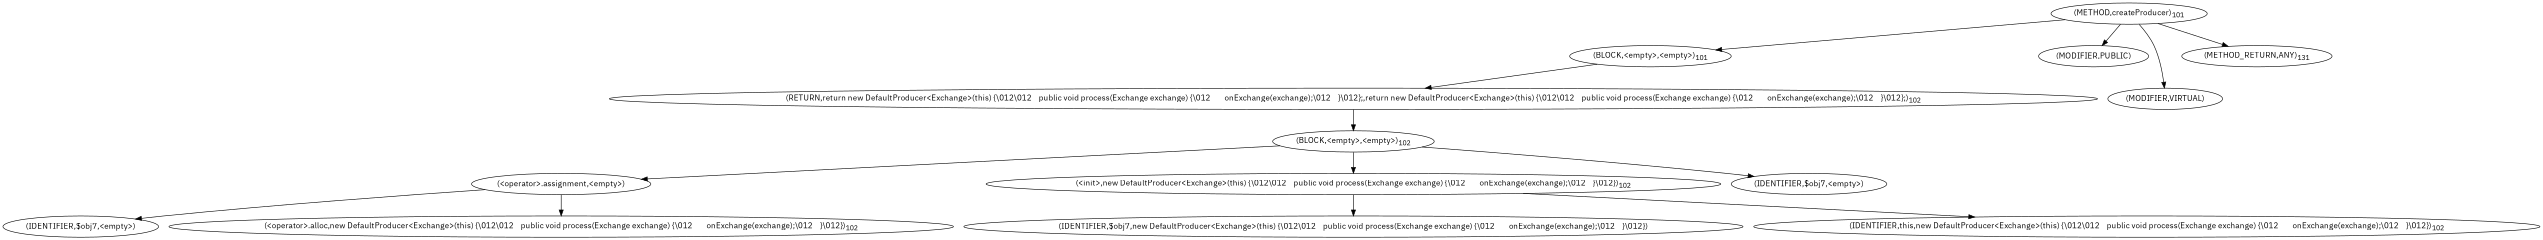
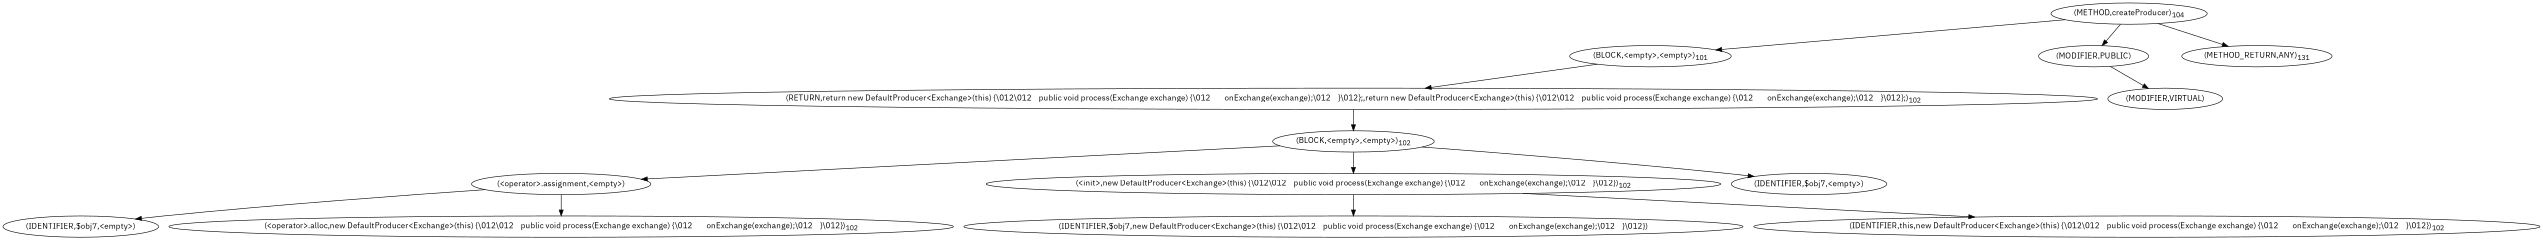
node "(METHOD,createProducer)": text "101" -> "104"
edge "(METHOD,createProducer)" -> "(MODIFIER,VIRTUAL)": now "(MODIFIER,PUBLIC)" -> "(MODIFIER,VIRTUAL)"
